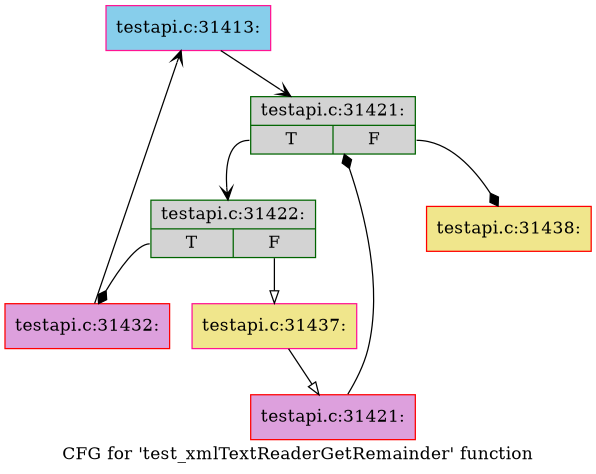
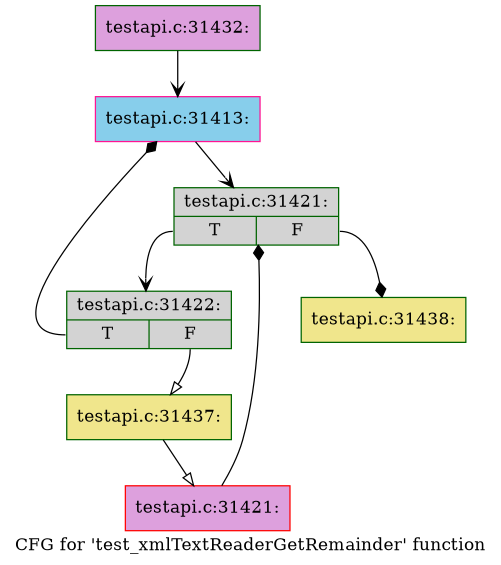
node "testapi.c:31438:": color red -> darkgreen
edge "testapi.c:31422:" -> "testapi.c:31432:": now "testapi.c:31422:" -> "testapi.c:31413:"
node "testapi.c:31432:": color red -> darkgreen
node "testapi.c:31437:": color deeppink -> darkgreen
